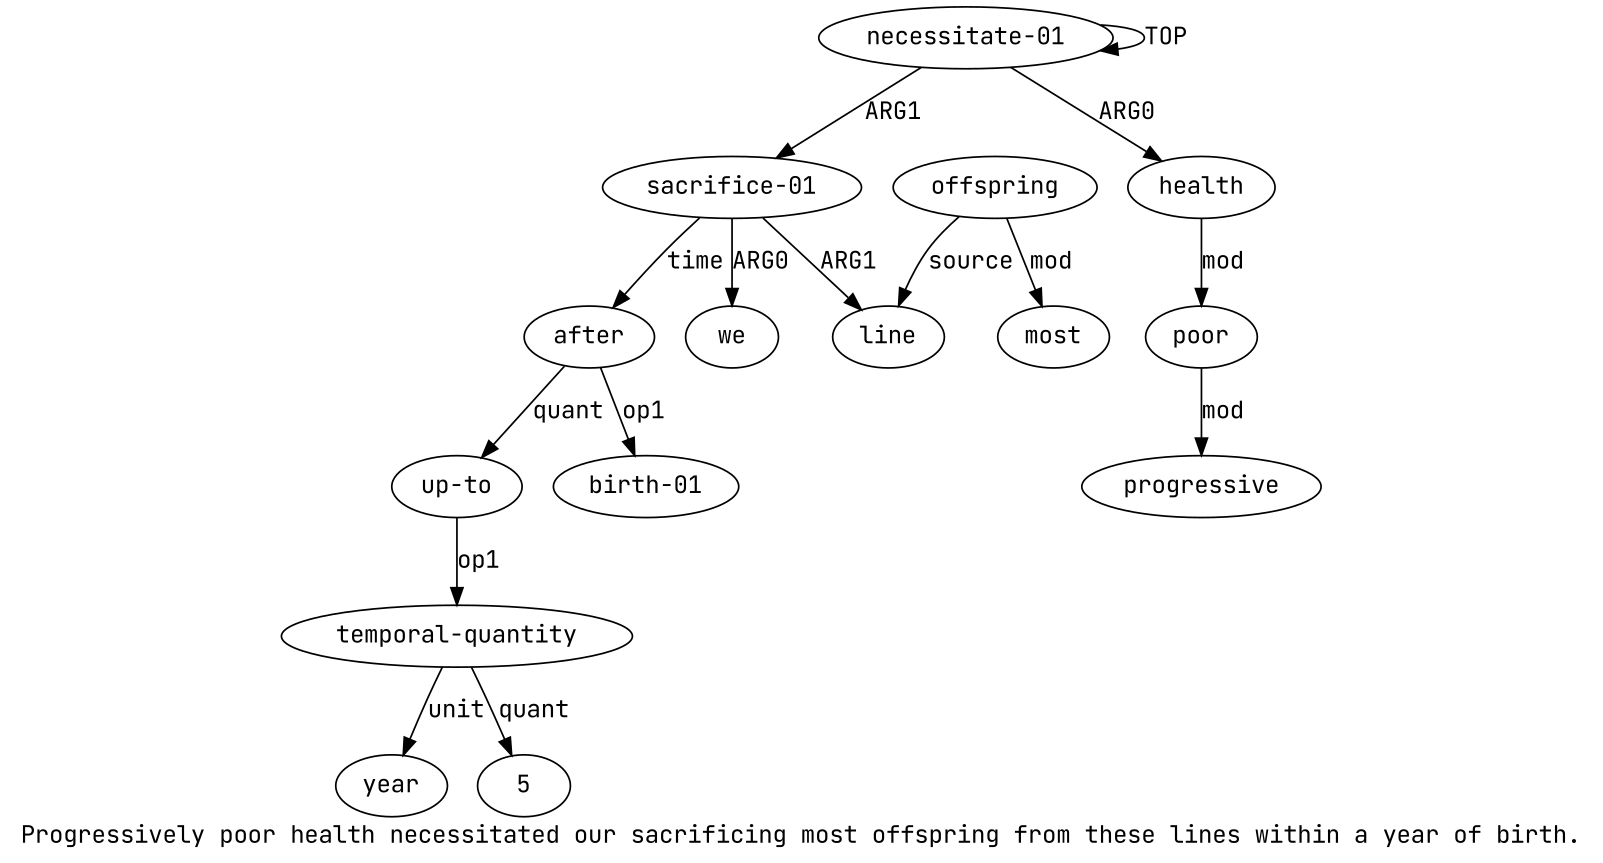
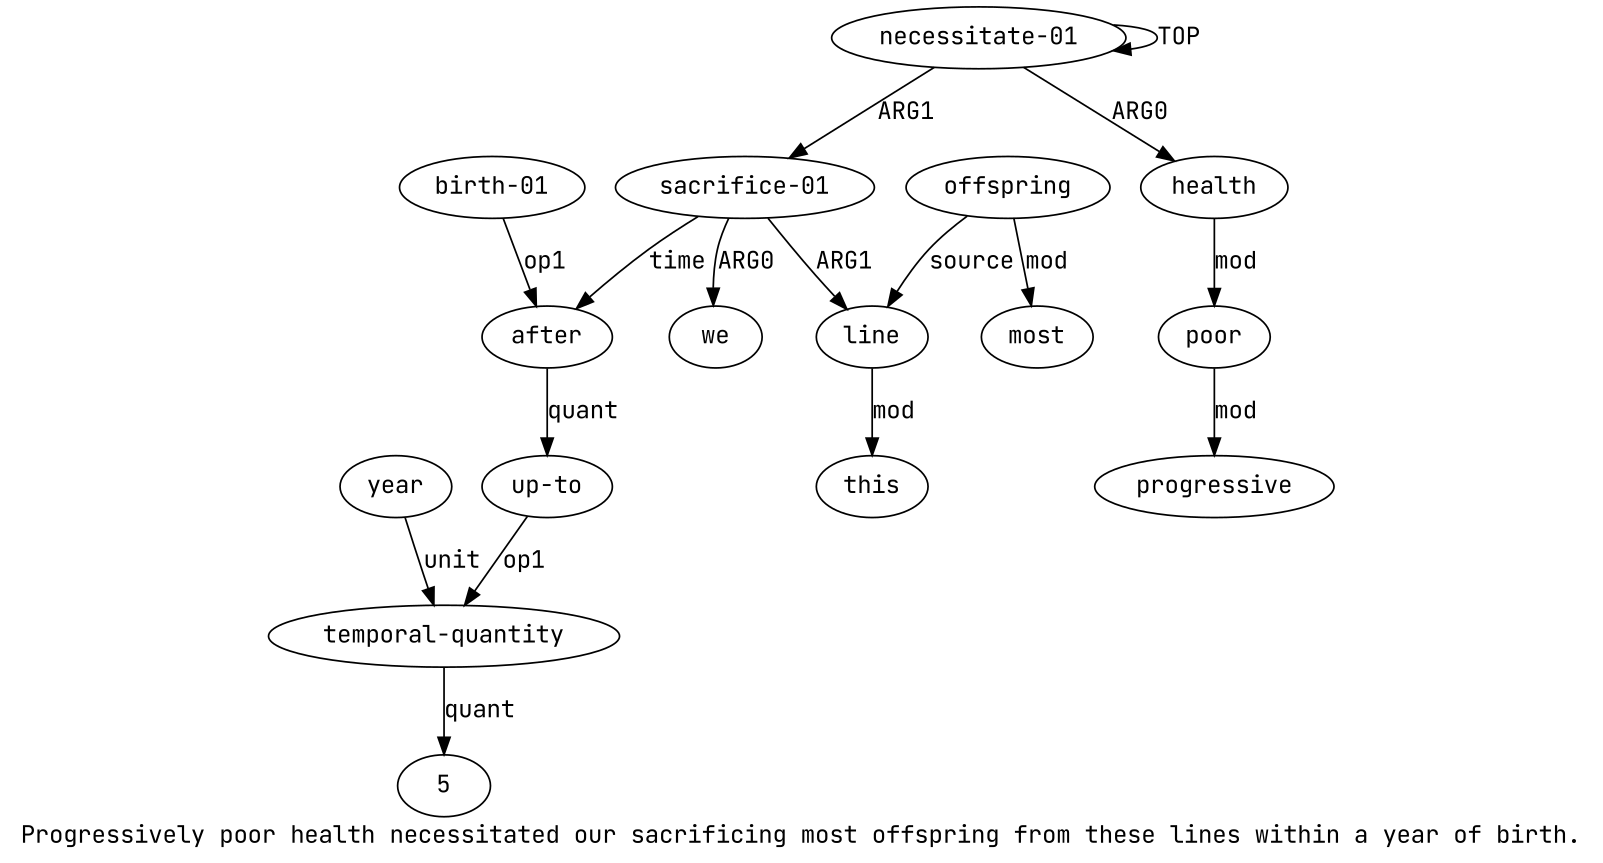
edge "after" -> "birth-01": reversed
node "this": added
edge "temporal-quantity" -> "year": reversed
